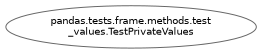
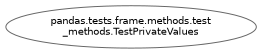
node "pandas.tests.frame.methods.test _values.TestPrivateValues": label "pandas.tests.frame.methods.test _values.TestPrivateValues" -> "pandas.tests.frame.methods.test _methods.TestPrivateValues"
